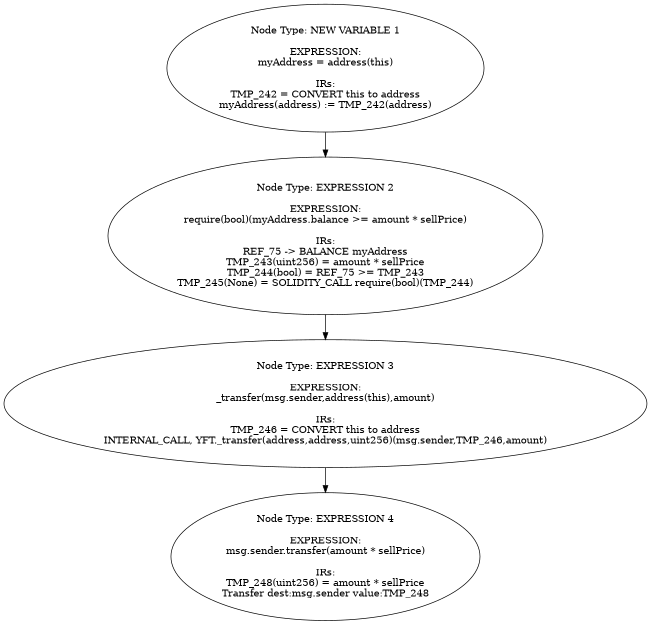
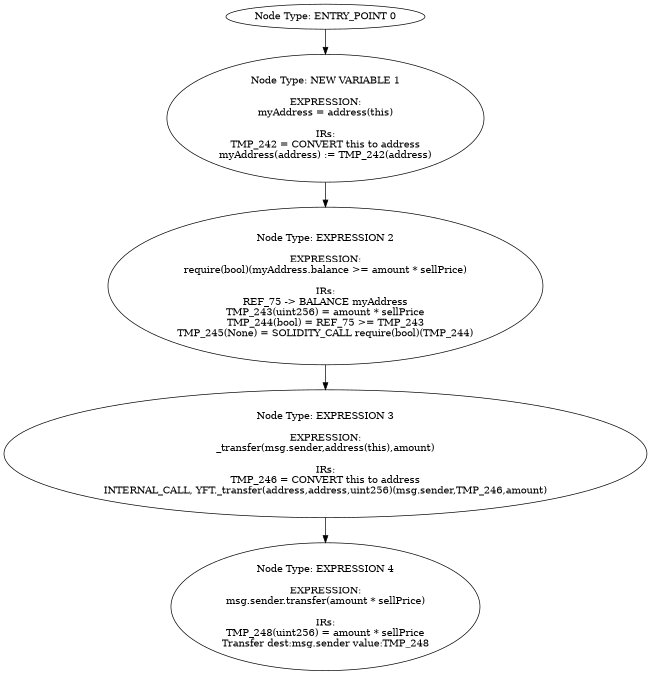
node "Node Type: ENTRY_POINT 0": added
